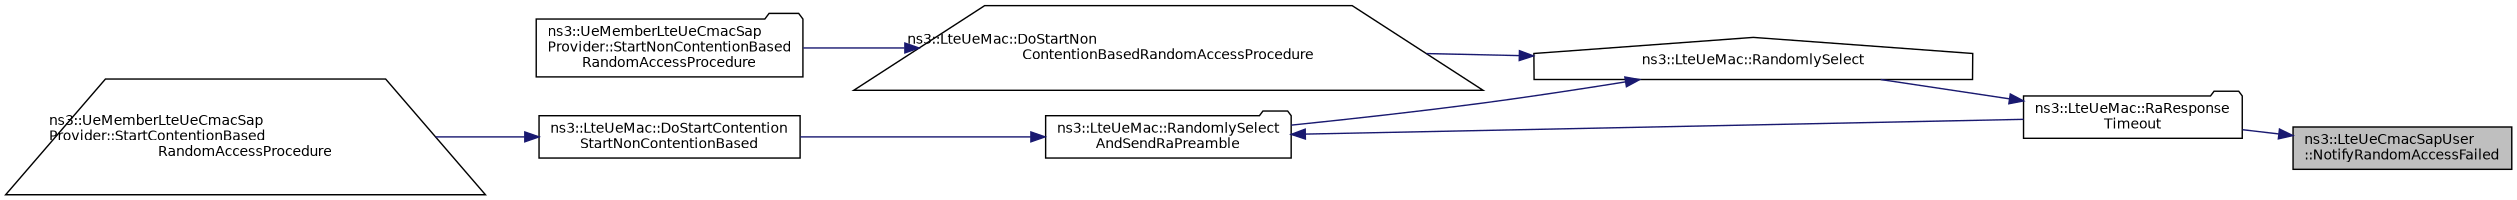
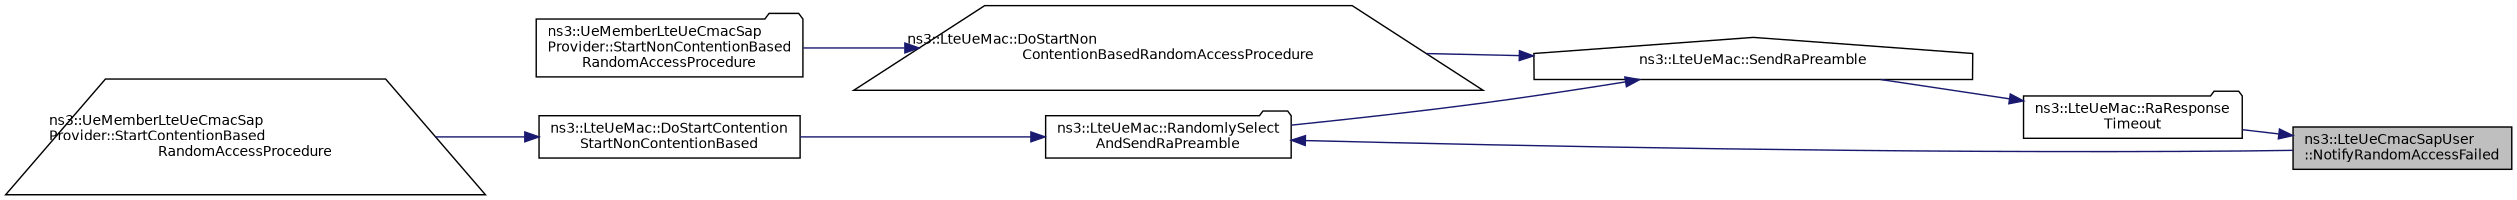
node "ns3::LteUeMac::RandomlySelect": label "ns3::LteUeMac::RandomlySelect" -> "ns3::LteUeMac::SendRaPreamble"
edge "ns3::LteUeMac::RaResponse Timeout" -> "ns3::LteUeMac::RandomlySelect AndSendRaPreamble": now "ns3::LteUeCmacSapUser ::NotifyRandomAccessFailed" -> "ns3::LteUeMac::RandomlySelect AndSendRaPreamble"
